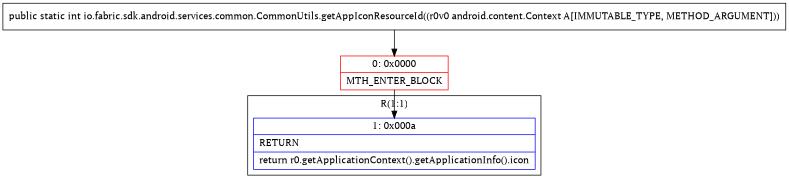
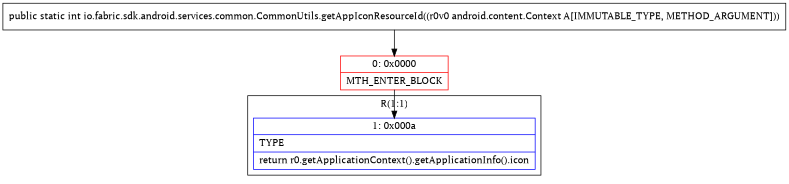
node "1: 0x000a": text "RETURN" -> "TYPE"
